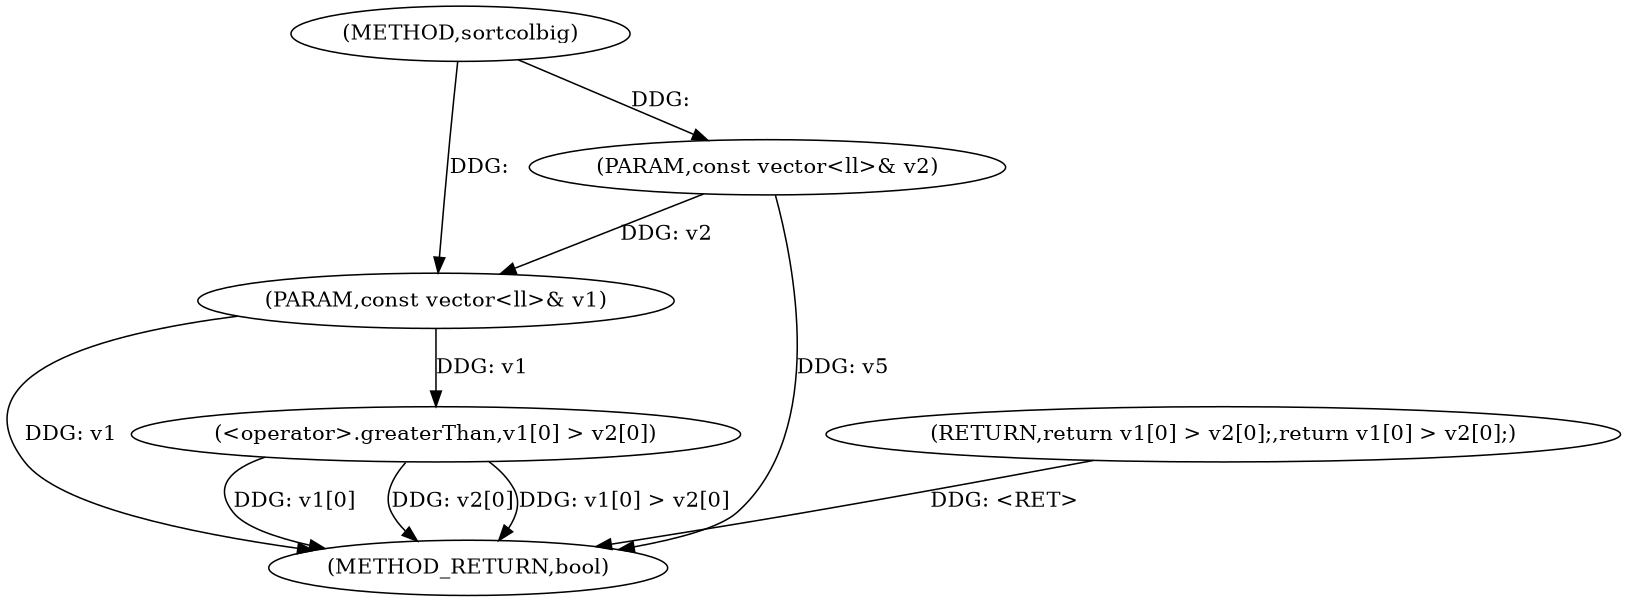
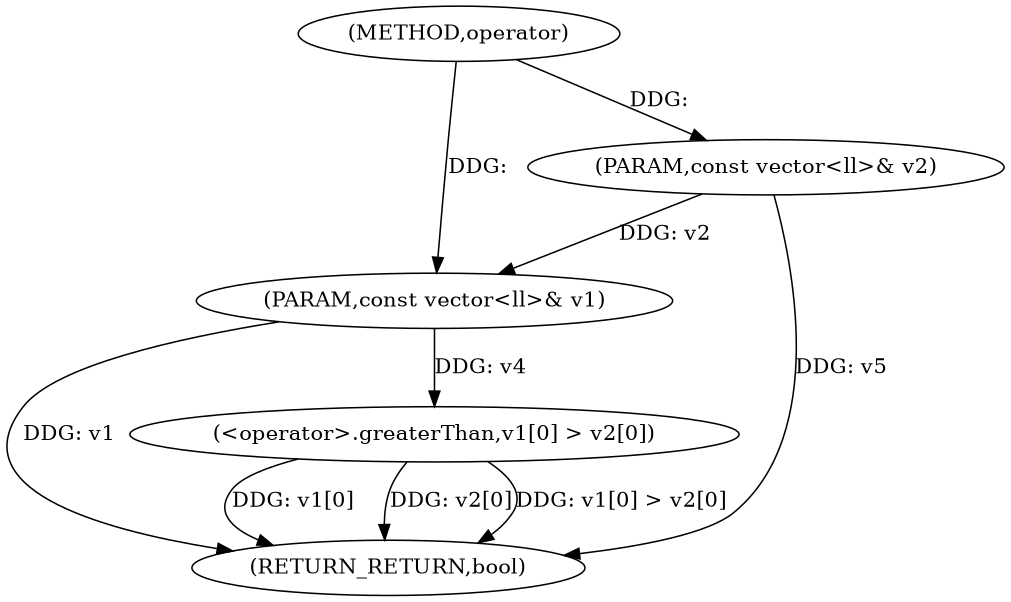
node "(METHOD,sortcolbig)": label "(METHOD,sortcolbig)" -> "(METHOD,operator)"
edge "(PARAM,const vector<ll>& v1)" -> "(<operator>.greaterThan,v1[0] > v2[0])": label "DDG: v1" -> "DDG: v4"
node "(RETURN,return v1[0] > v2[0];,return v1[0] > v2[0];)": removed
node "(METHOD_RETURN,bool)": label "(METHOD_RETURN,bool)" -> "(RETURN_RETURN,bool)"
